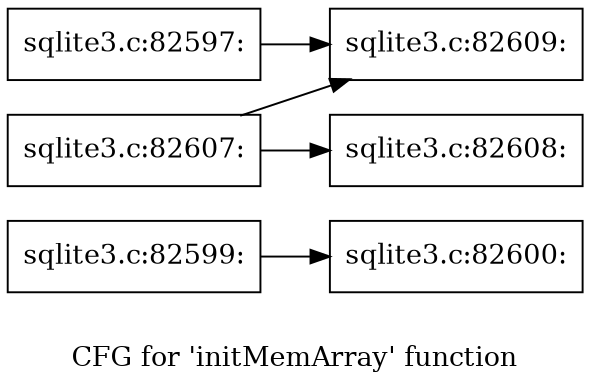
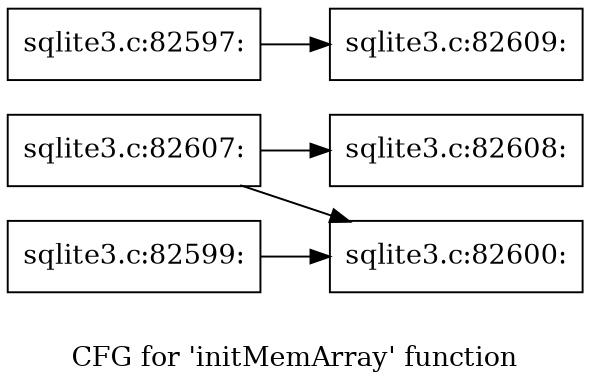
edge "sqlite3.c:82607:" -> "sqlite3.c:82609:": now "sqlite3.c:82607:" -> "sqlite3.c:82600:"
